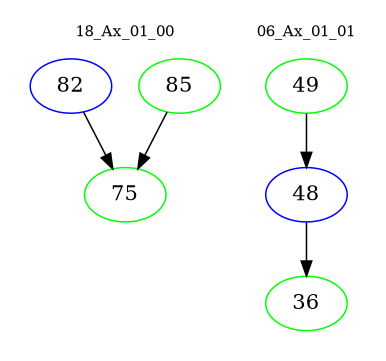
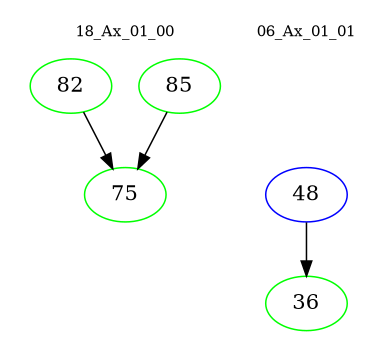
node "82": color blue -> green
node "49": removed
